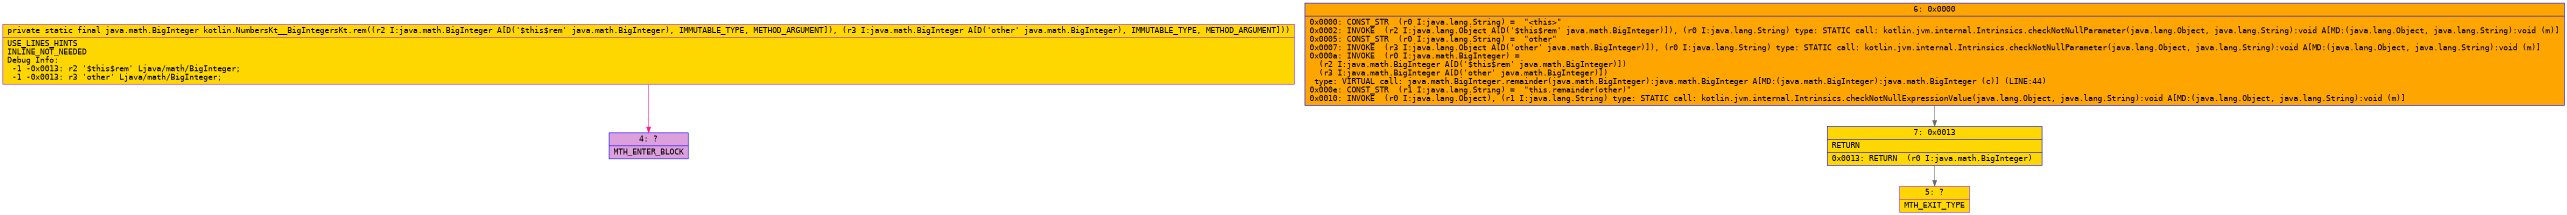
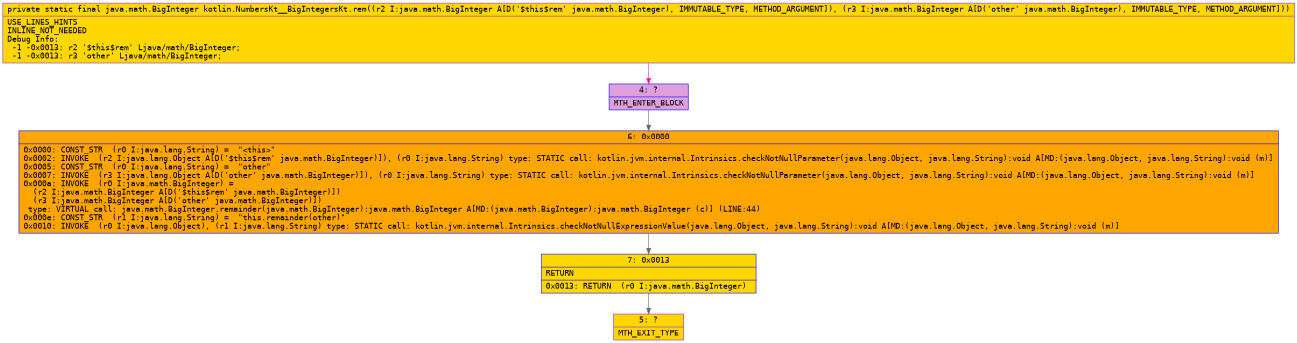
edge "4: ?" -> "6: 0x0000": added
